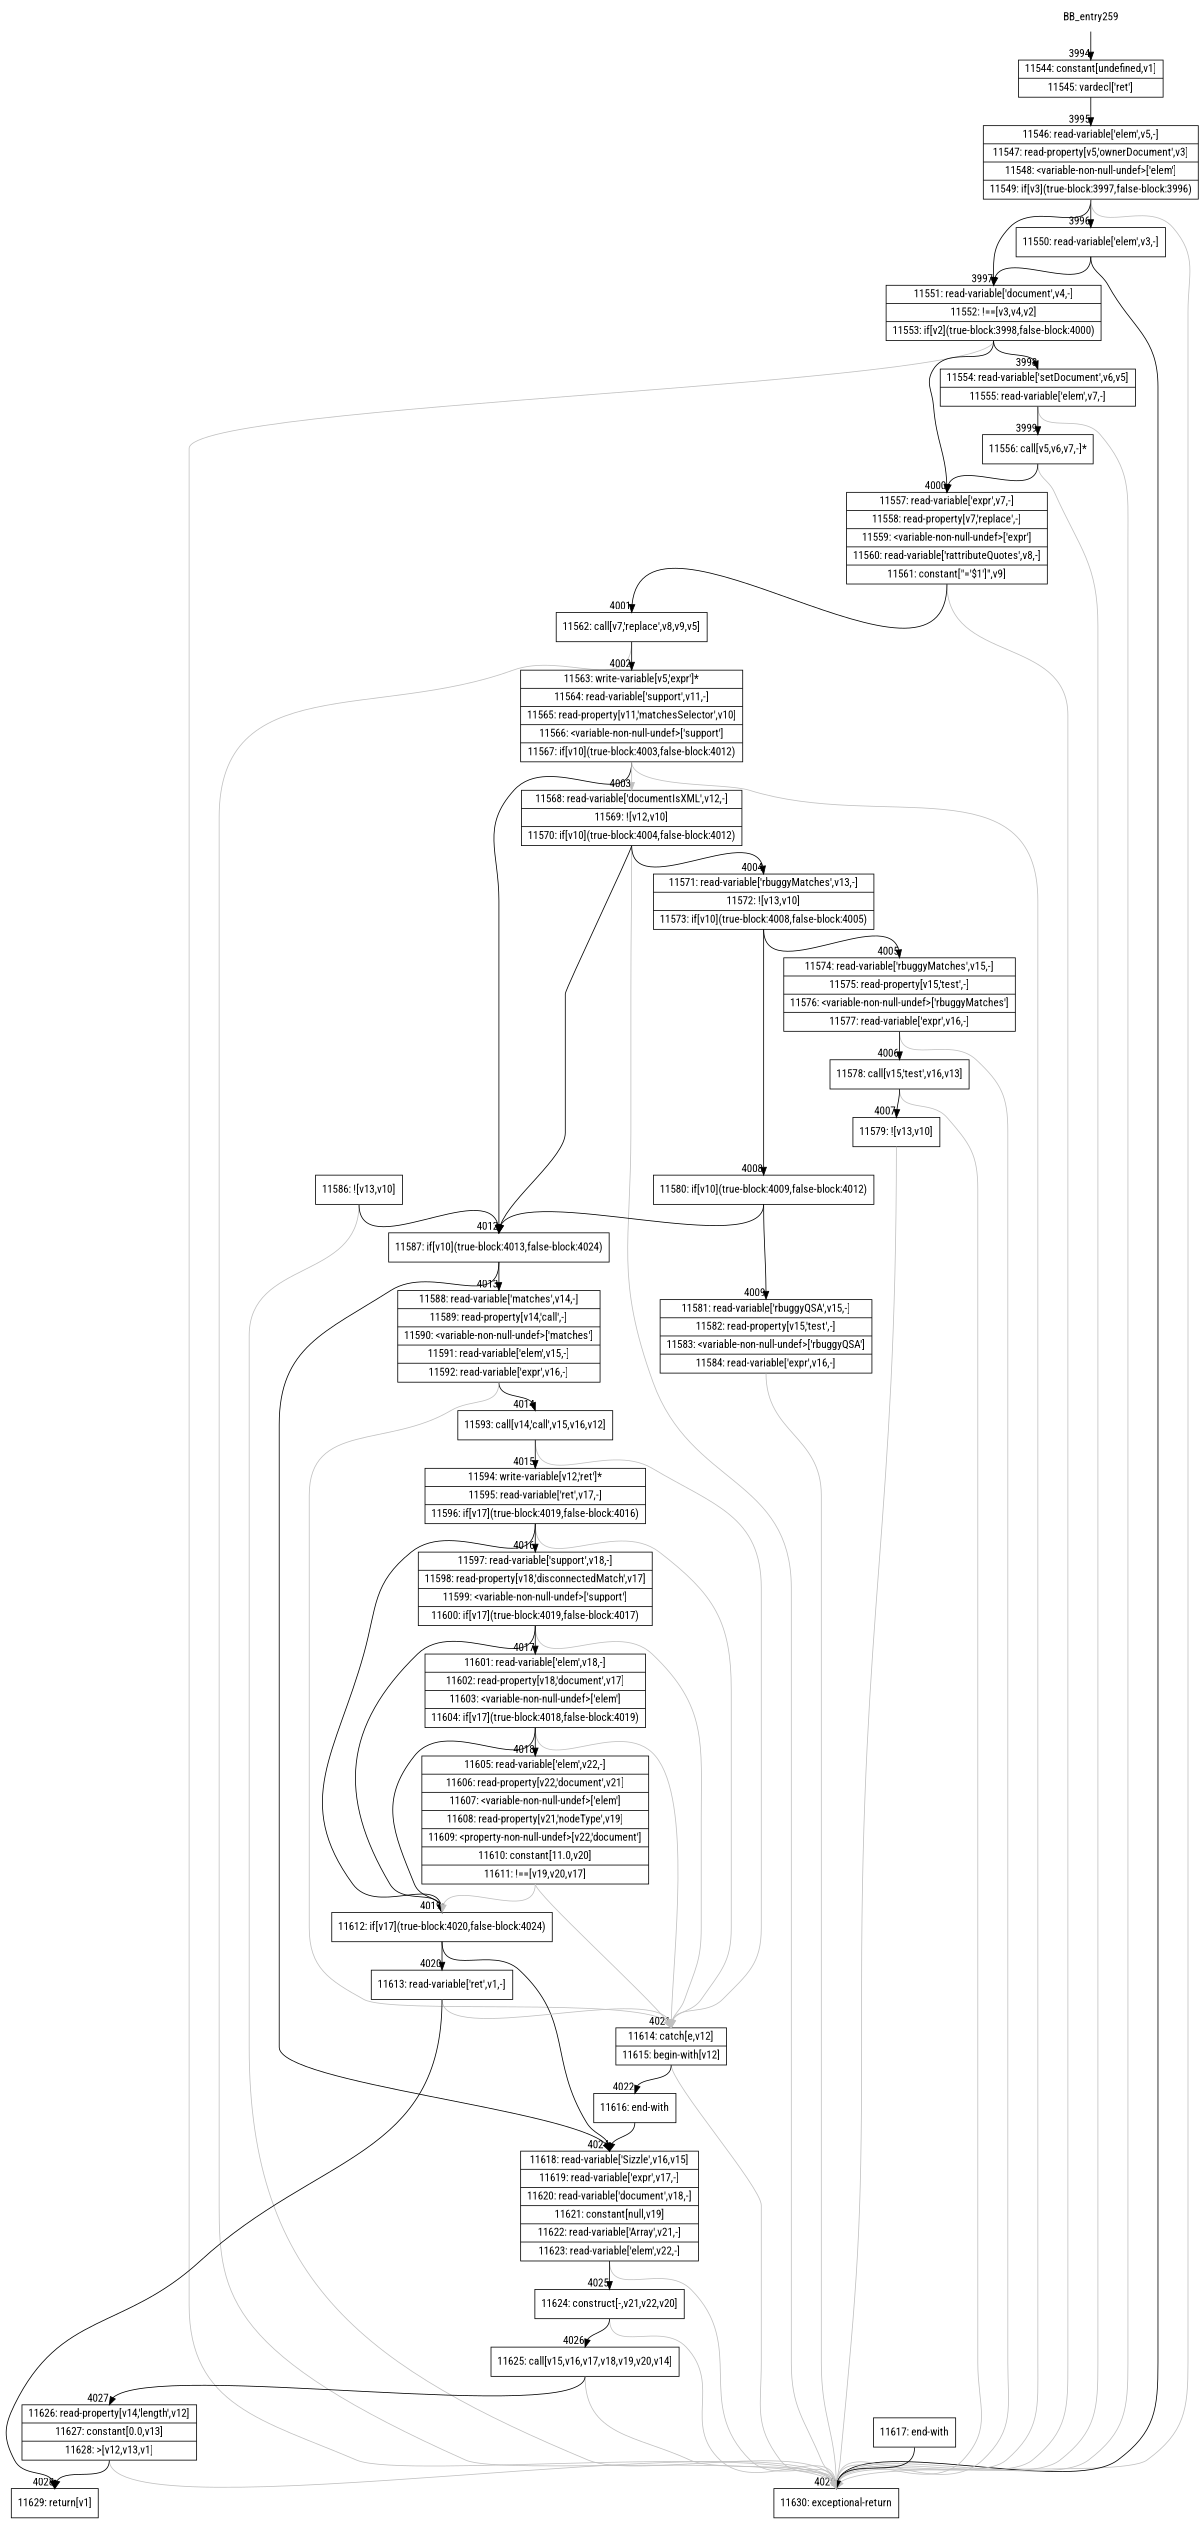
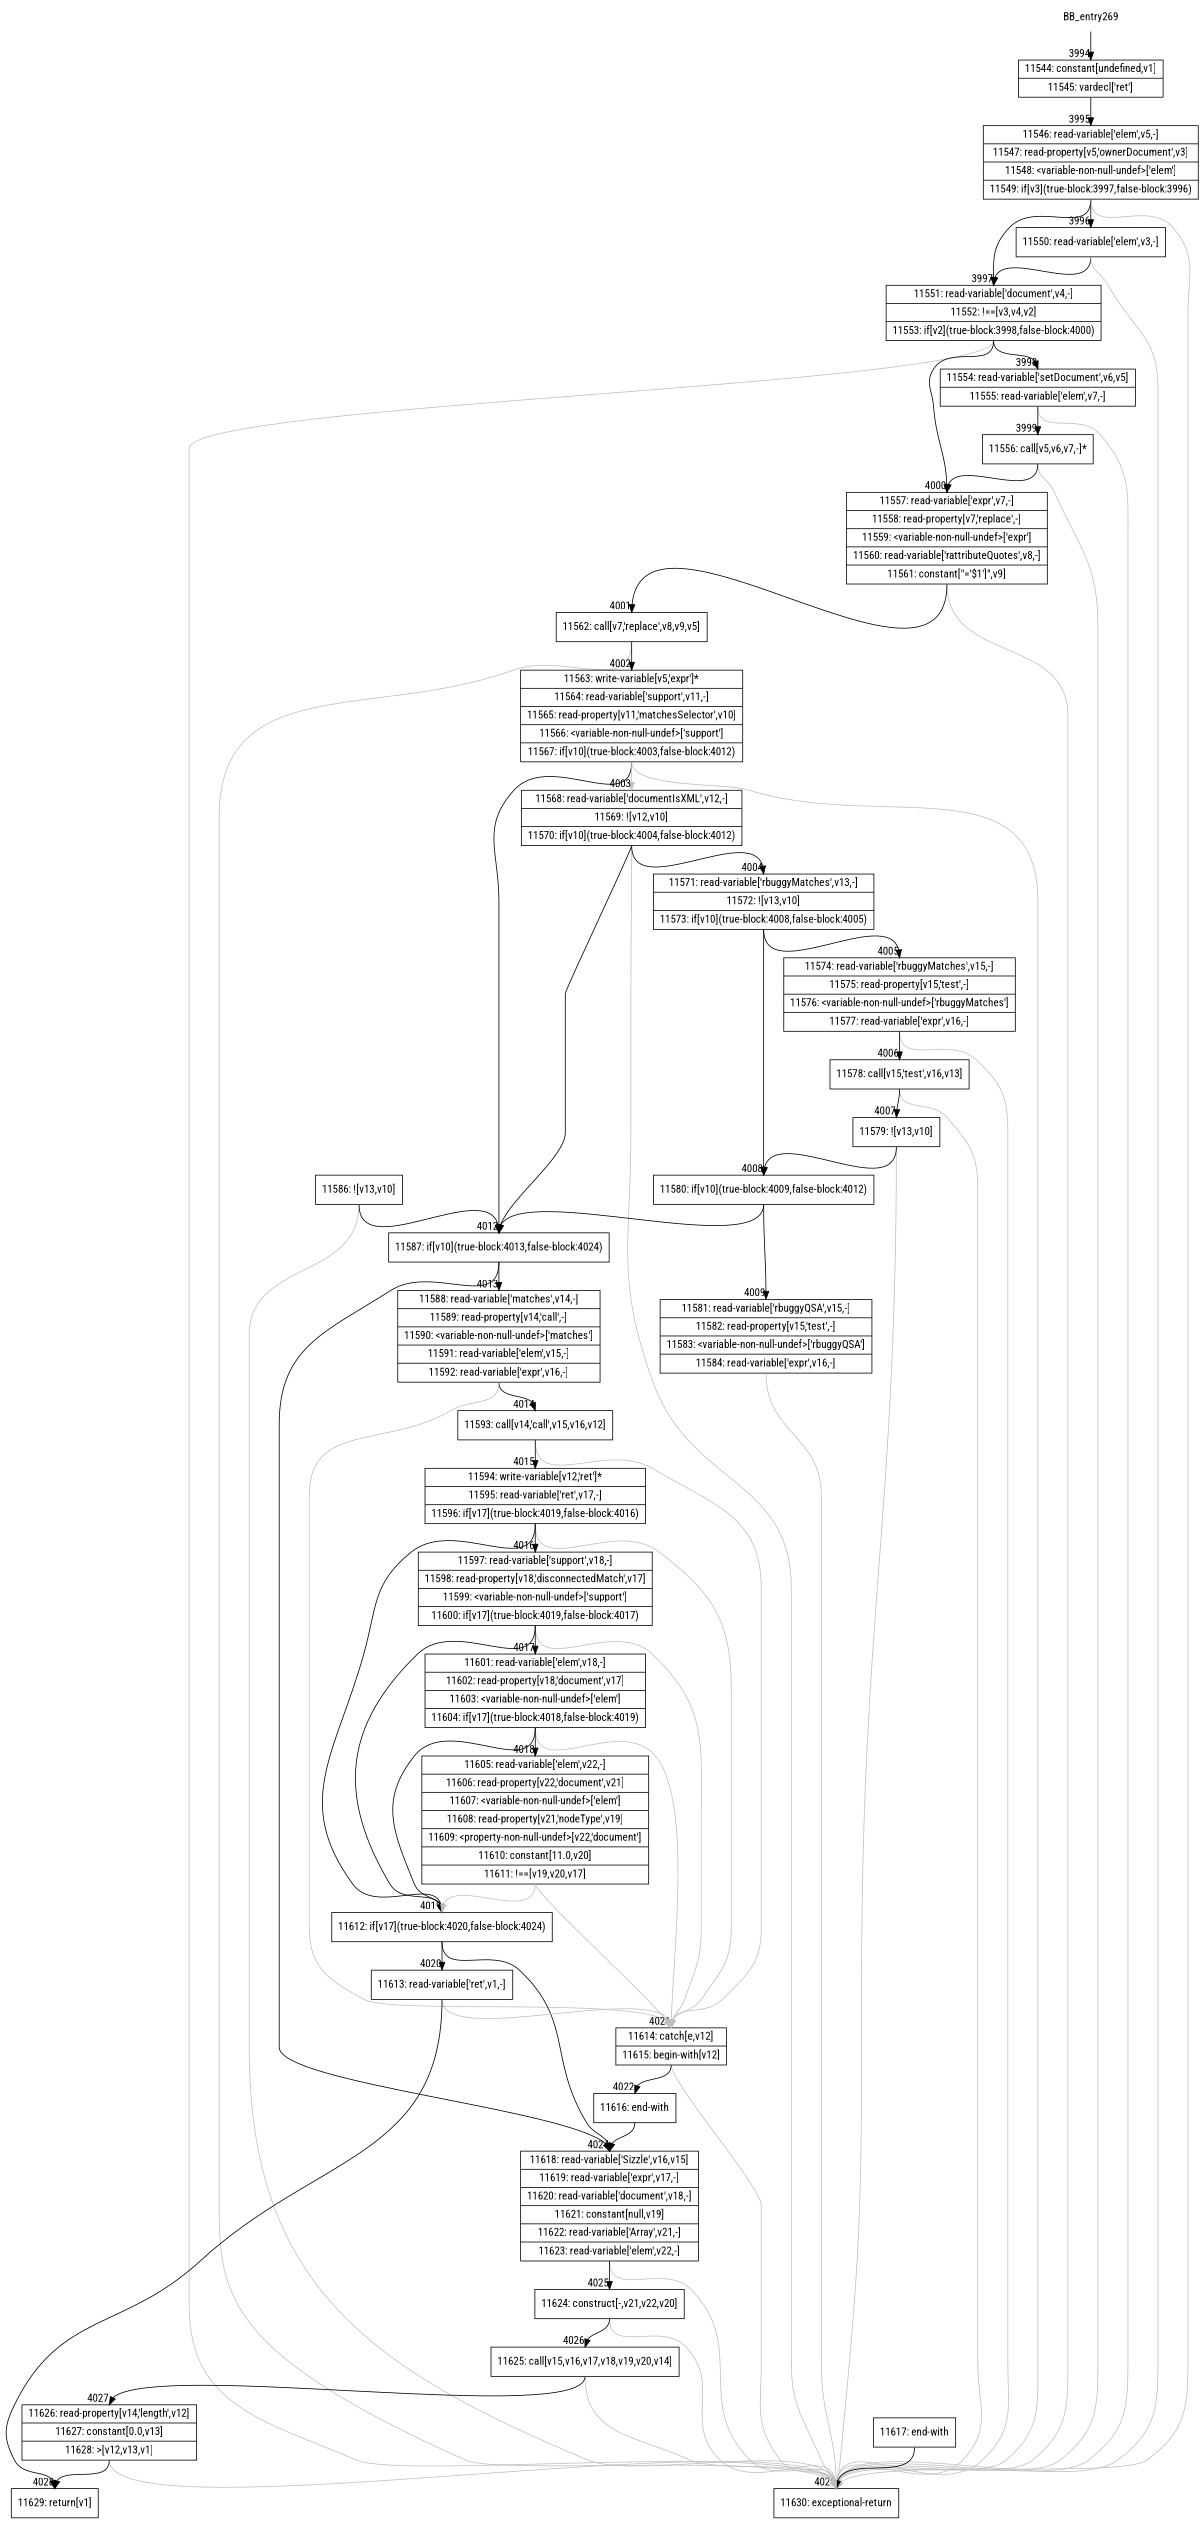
node "BB_entry259": label "BB_entry259" -> "BB_entry269"
edge "11579: ![v13,v10]" -> "11580: if[v10](true-block:4009,false-block:4012)": added
edge "11550: read-variable['elem',v3,-]" -> "11630: exceptional-return": color black -> gray
